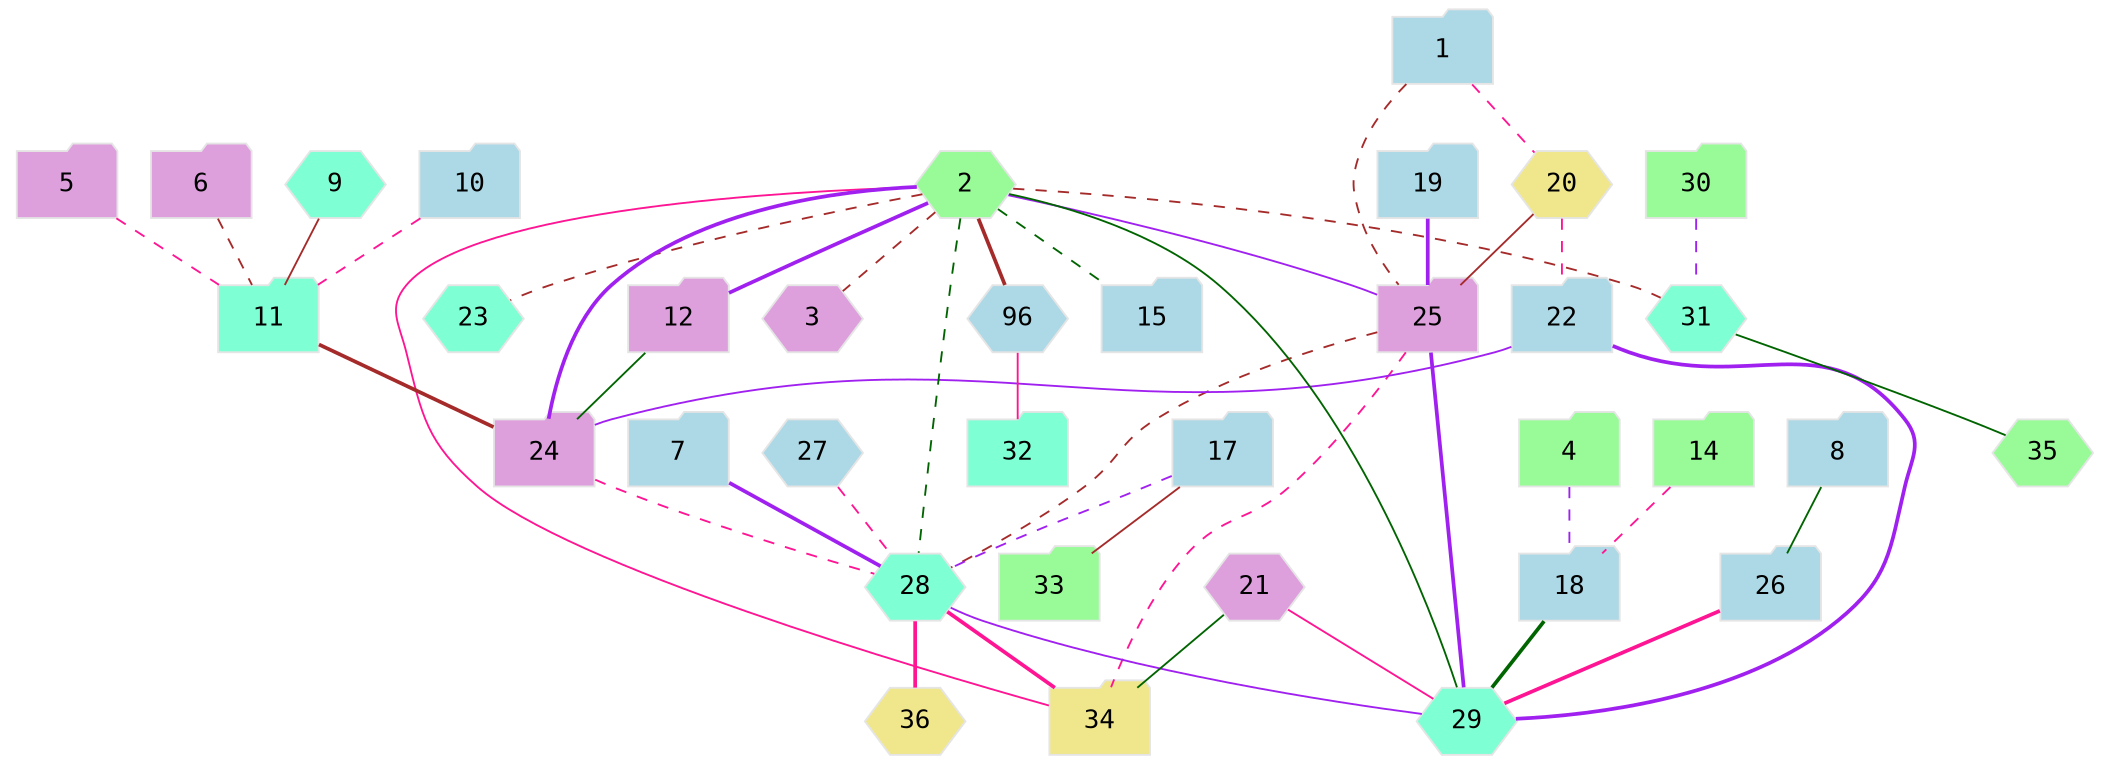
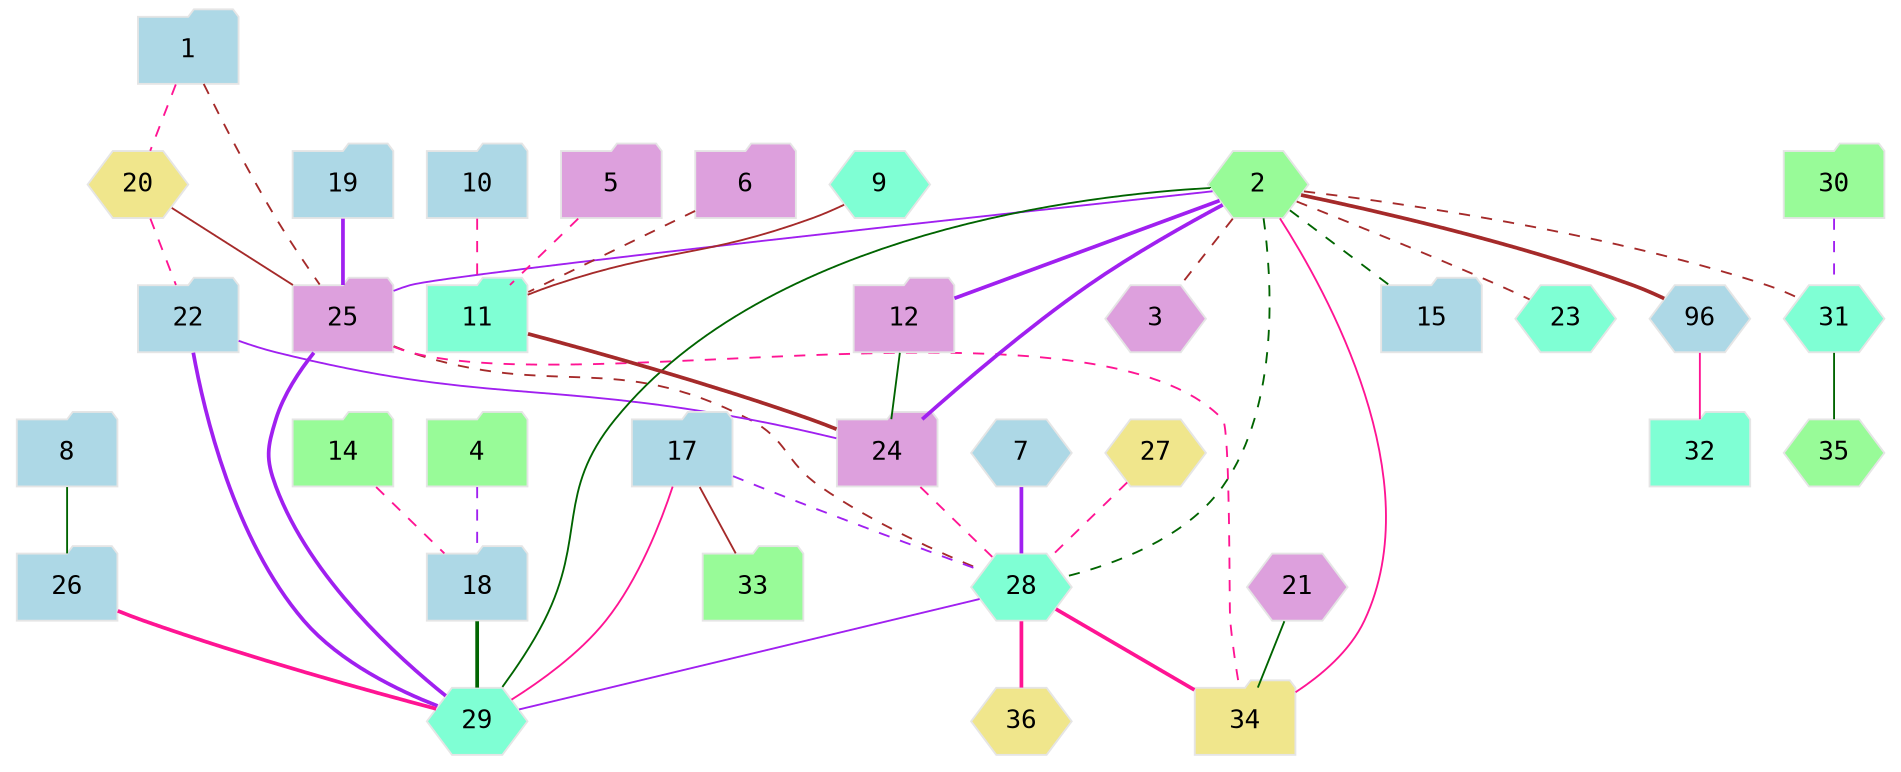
node "7": shape folder -> hexagon
node "27": fillcolor lightblue -> khaki
edge "21" -- "29": now "17" -- "29"
